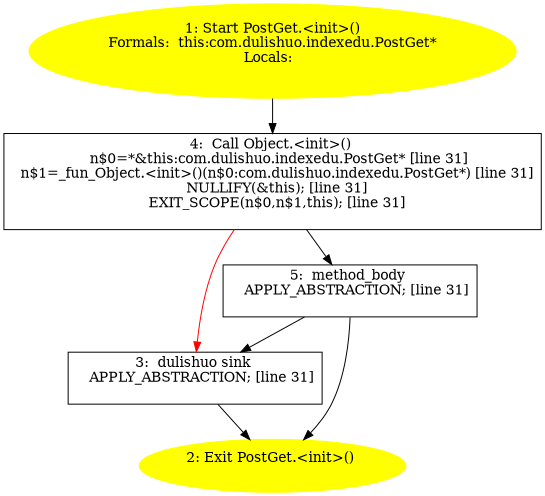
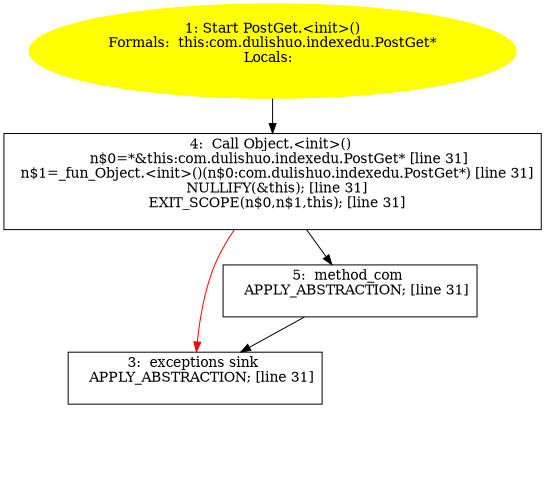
node "5:  method_body APPLY_ABSTRACTION; [line 31]": label "5:  method_body APPLY_ABSTRACTION; [line 31]" -> "5:  method_com APPLY_ABSTRACTION; [line 31]"
node "3:  dulishuo sink APPLY_ABSTRACTION; [line 31]": label "3:  dulishuo sink APPLY_ABSTRACTION; [line 31]" -> "3:  exceptions sink APPLY_ABSTRACTION; [line 31]"
node "2: Exit PostGet.<init>()": removed
